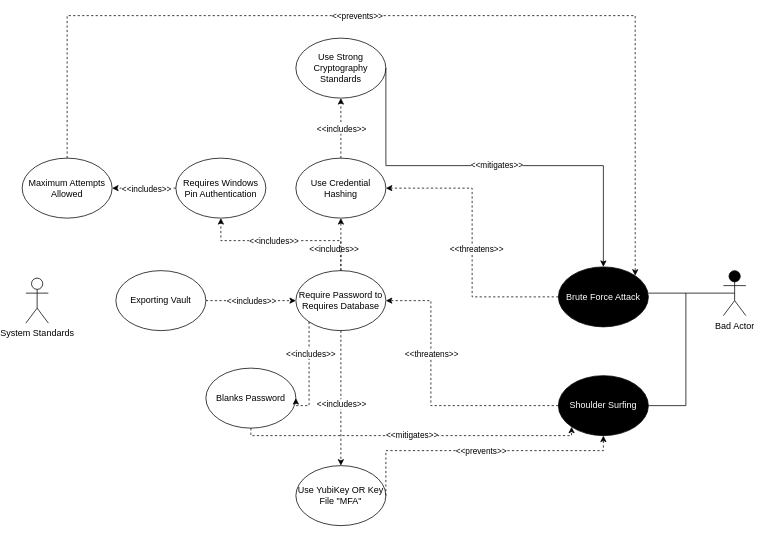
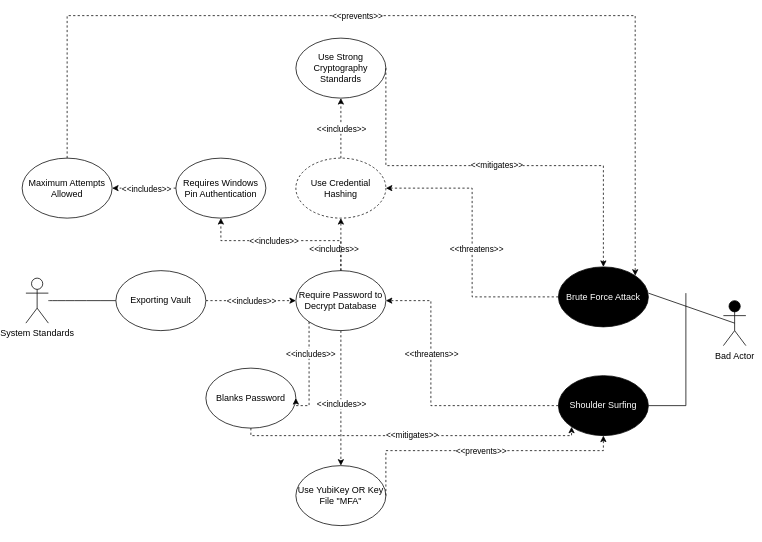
edge "Use Strong Cryptography Standards" -> "Brute Force Attack": style solid -> dashed
node "Use Credential Hashing": style solid -> dashed
node "Bad Actor": moved (735, 293) -> (735, 323)
edge "System Standards" -- "Exporting Vault": added
node "Require Password to Requires Database": label "Require Password to Requires Database" -> "Require Password to Decrypt Database"
